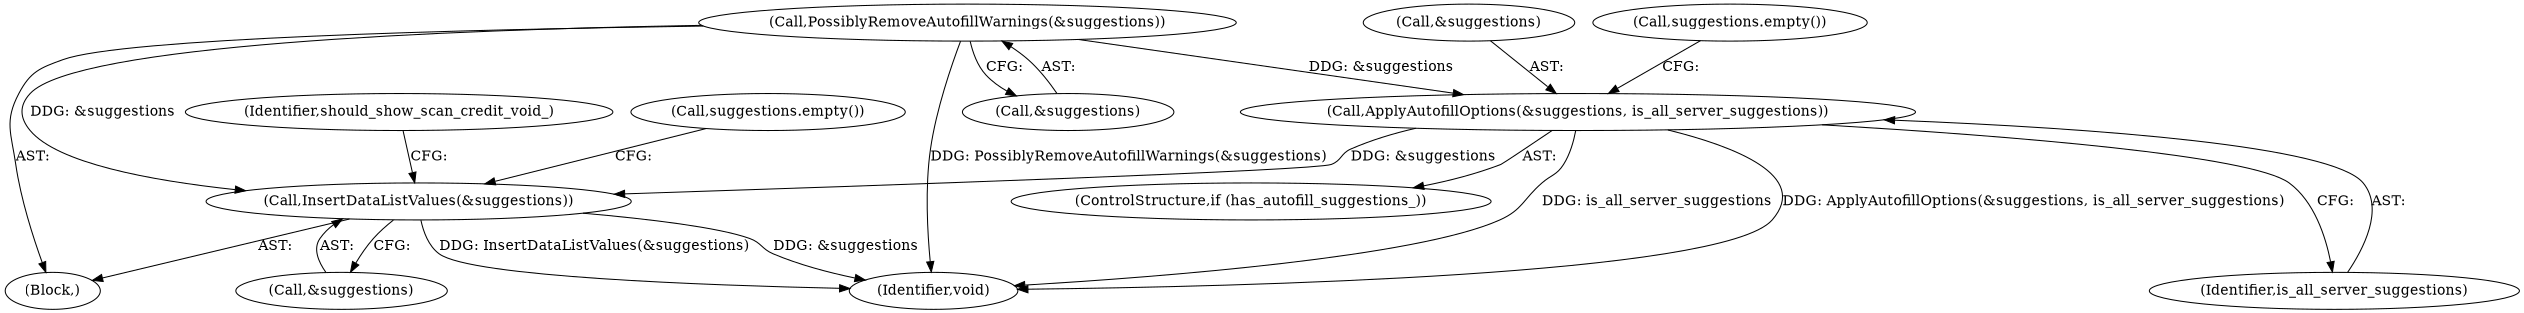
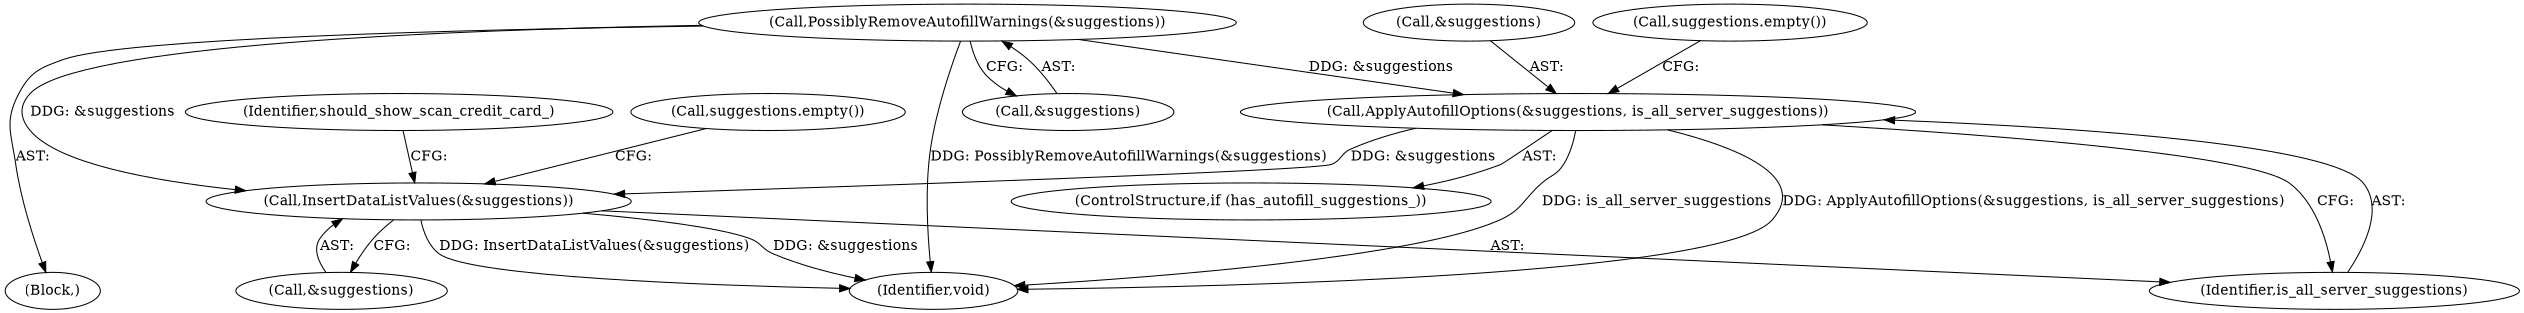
node "(Identifier,should_show_scan_credit_void_)": label "(Identifier,should_show_scan_credit_void_)" -> "(Identifier,should_show_scan_credit_card_)"
edge "(Call,InsertDataListValues(&suggestions))" -> "(Block,)": now "(Call,InsertDataListValues(&suggestions))" -> "(Identifier,is_all_server_suggestions)"
